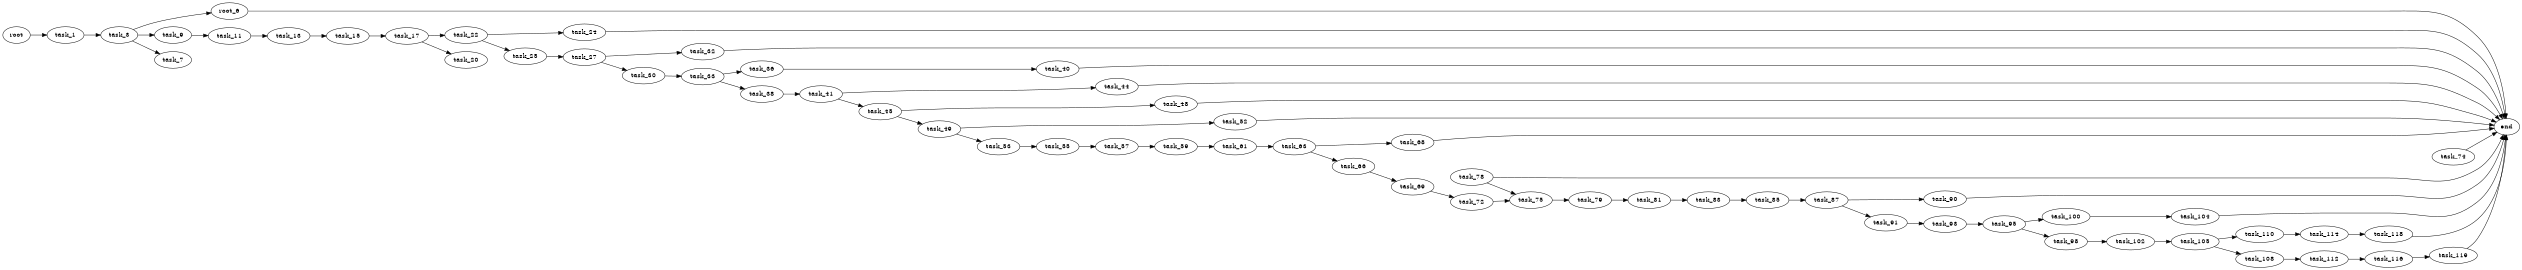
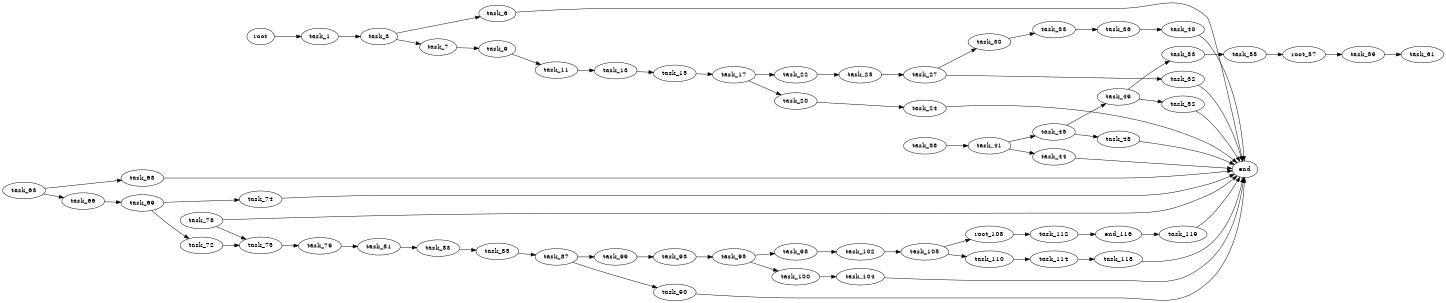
node "root_6": label "root_6" -> "task_6"
edge "task_22" -> "task_24": now "task_20" -> "task_24"
edge "task_3" -> "task_9": now "task_7" -> "task_9"
edge "task_33" -> "task_38": removed
node "task_57": label "task_57" -> "root_57"
edge "task_61" -> "task_63": removed
edge "task_69" -> "task_74": added
node "task_91": label "task_91" -> "task_99"
node "task_108": label "task_108" -> "root_108"
node "task_116": label "task_116" -> "end_116"
